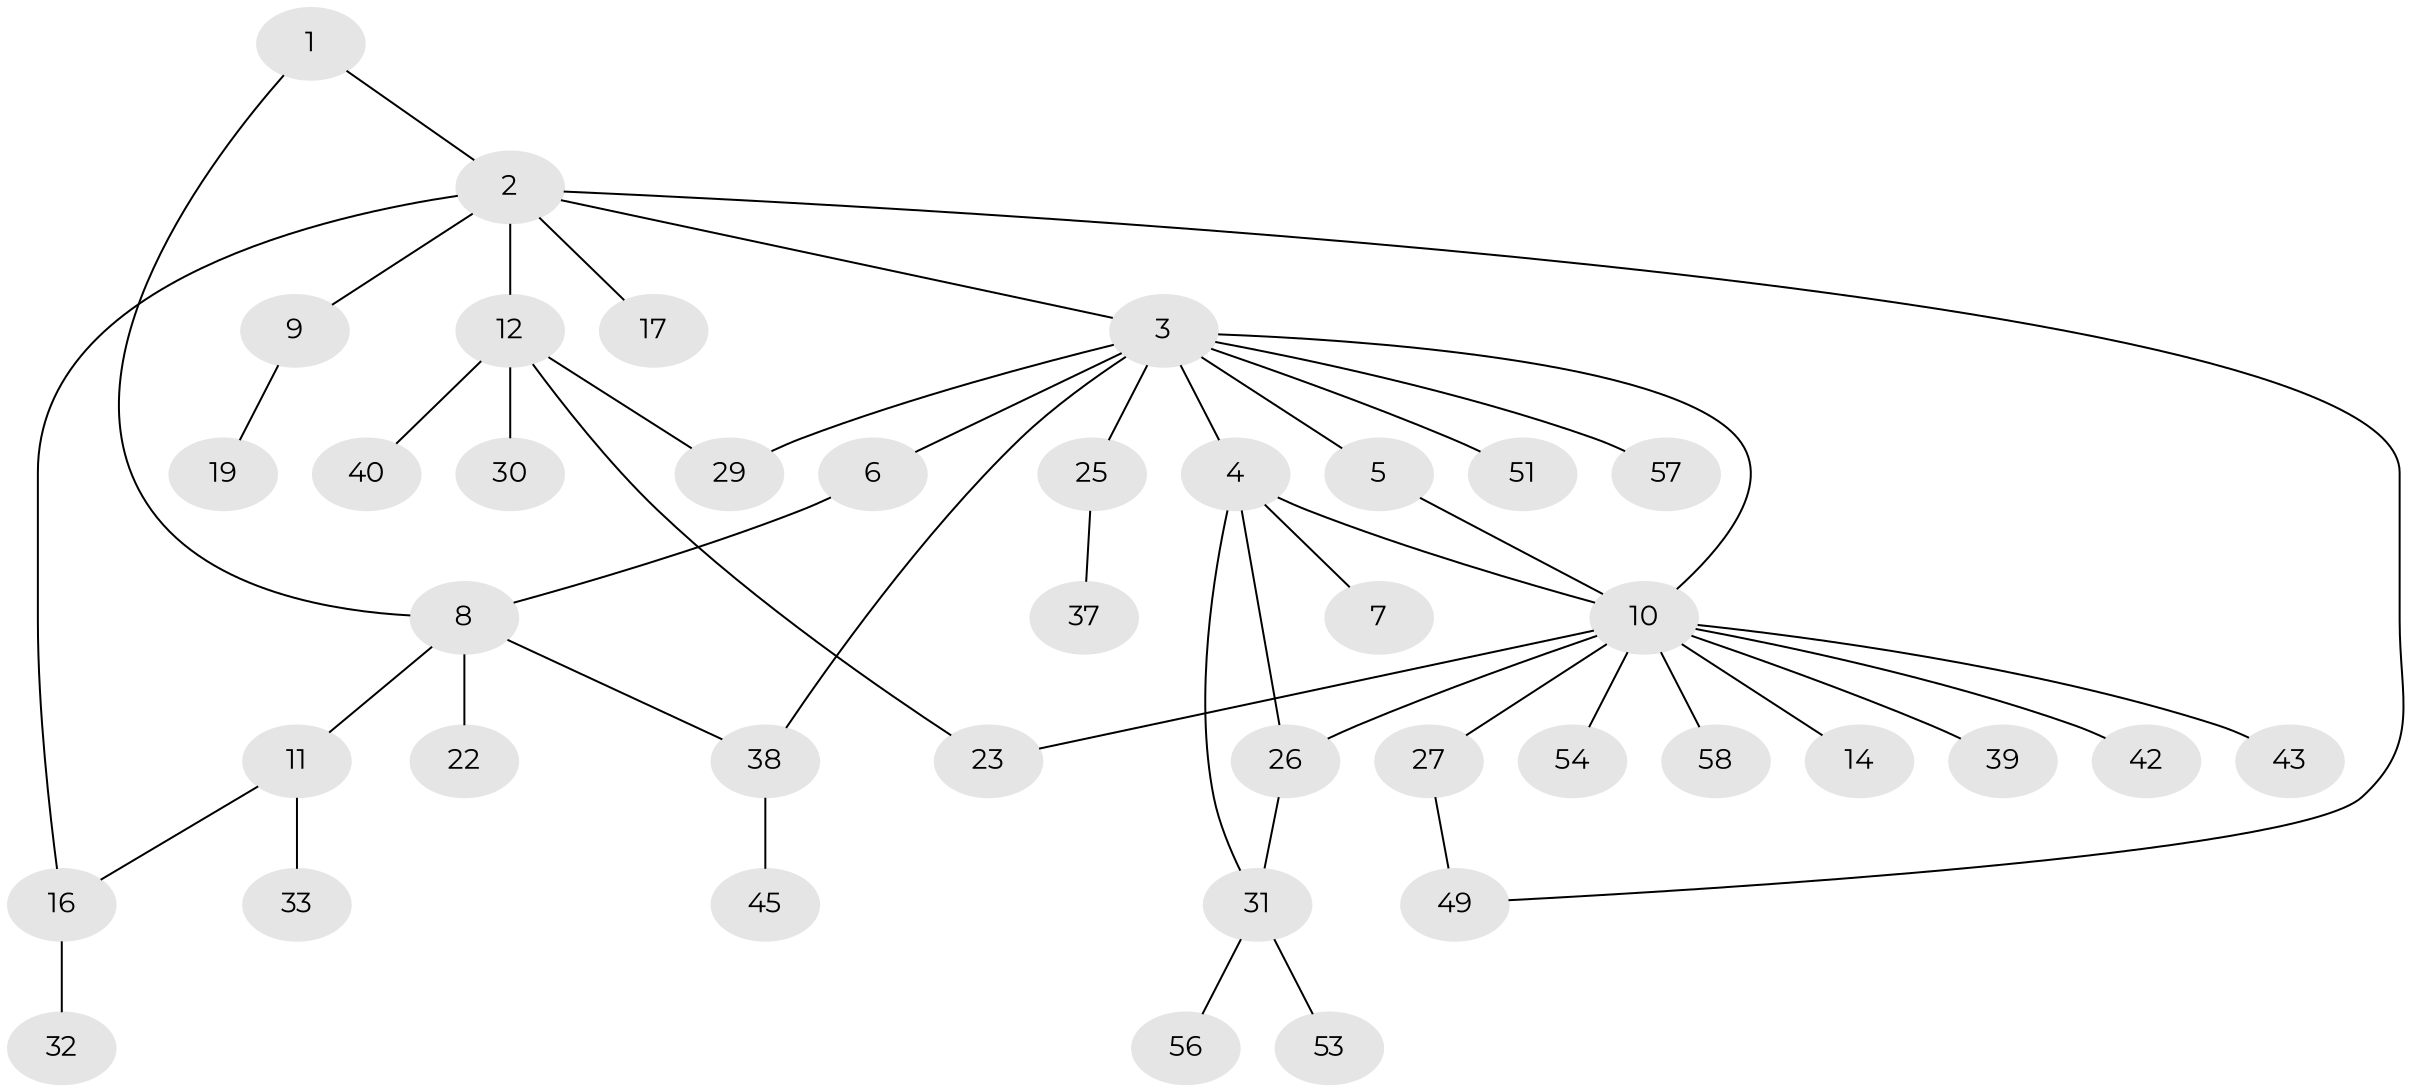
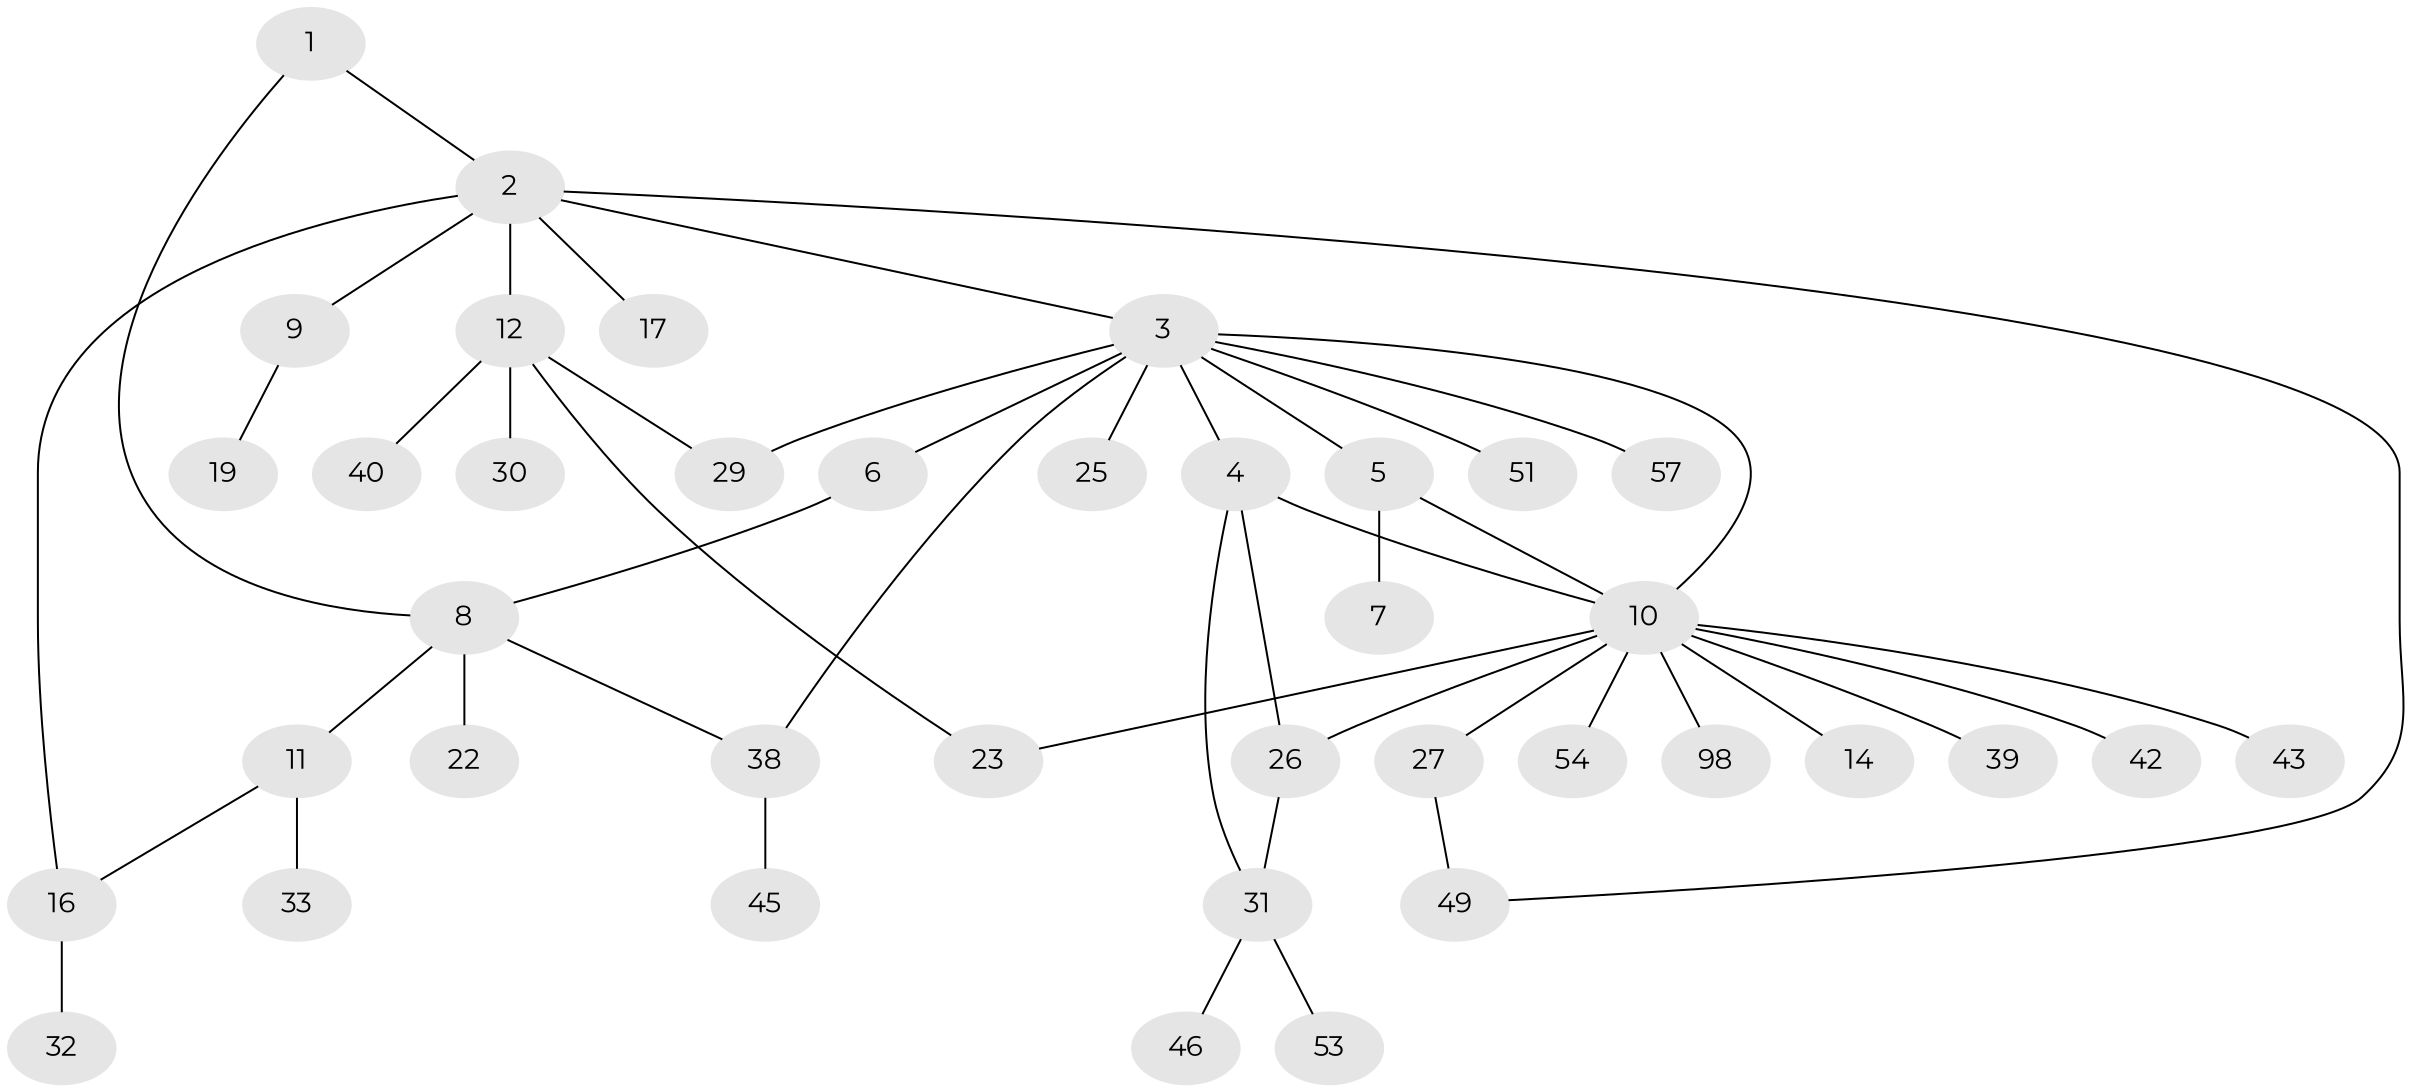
edge "4" -- "7": now "5" -- "7"
node "37": removed
node "58": label "58" -> "98"
node "56": label "56" -> "46"
